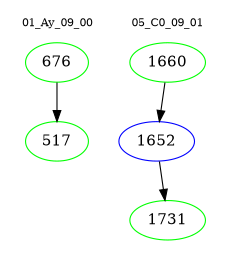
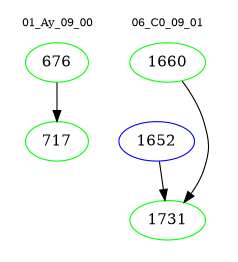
cluster "05_C0_09_01": label "05_C0_09_01" -> "06_C0_09_01"
edge "1660" -> "1652": now "1660" -> "1731"
node "517": label "517" -> "717"
